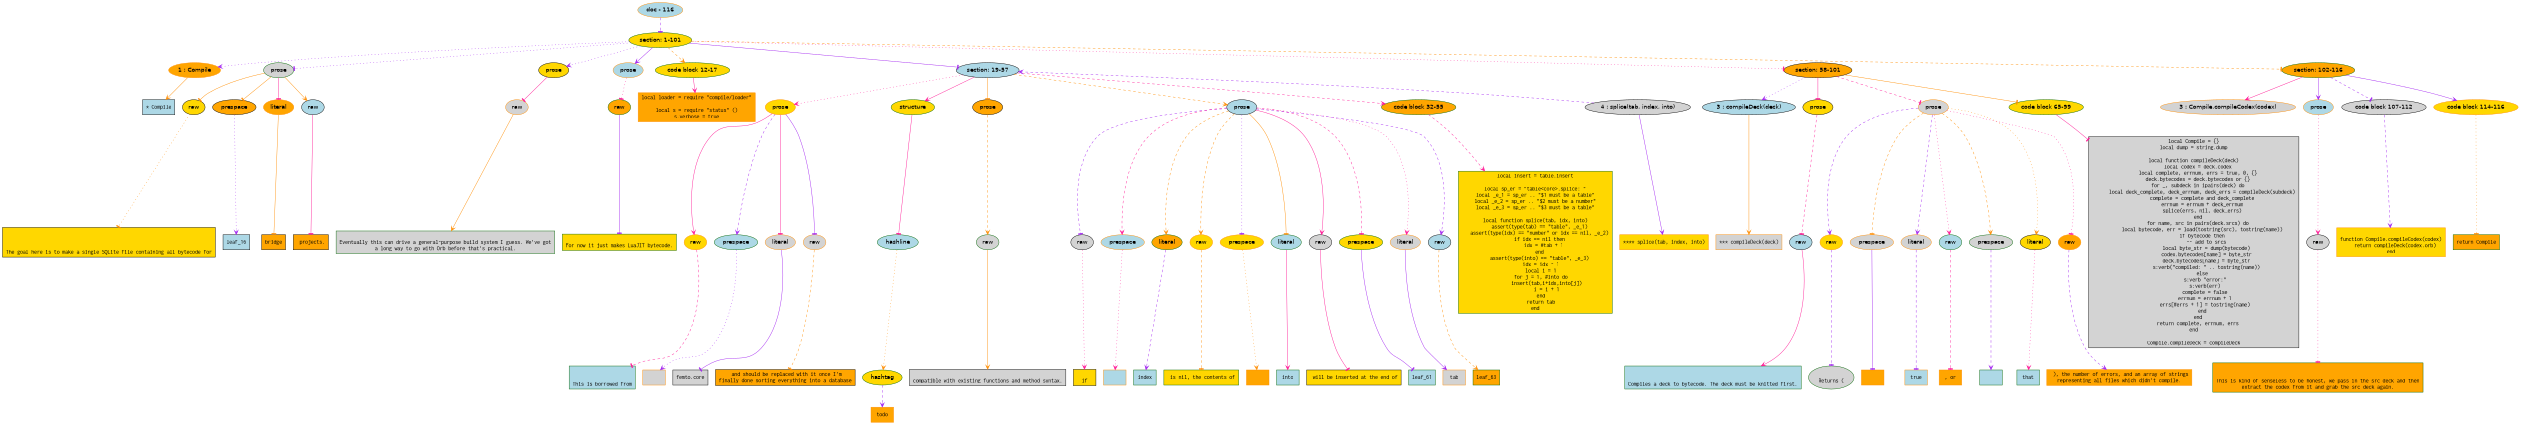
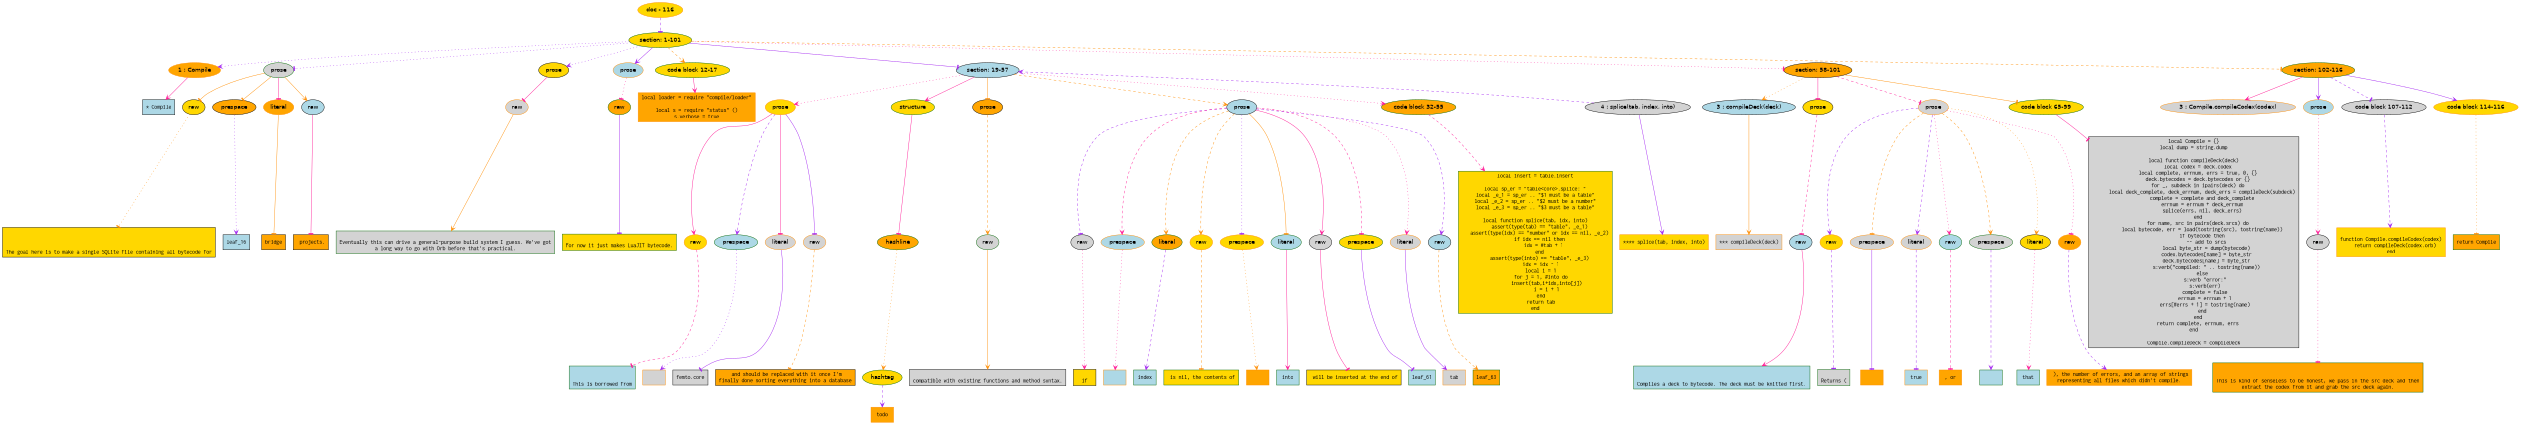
node "doc - 116": fillcolor lightblue -> gold
edge "1 : Compile" -> "* Compile": color darkorange -> deeppink
edge "section: 19-57" -> "code block 32-55": style dashed -> dotted
edge "section: 58-101" -> "3 : compileDeck(deck)": color purple -> darkorange
node "hashline": fillcolor lightblue -> orange
node "Returns (": shape ellipse -> box
